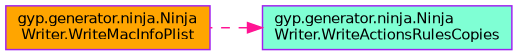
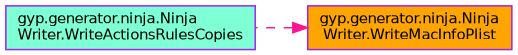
edge "gyp.generator.ninja.Ninja Writer.WriteMacInfoPlist" -> "gyp.generator.ninja.Ninja Writer.WriteActionsRulesCopies": reversed
